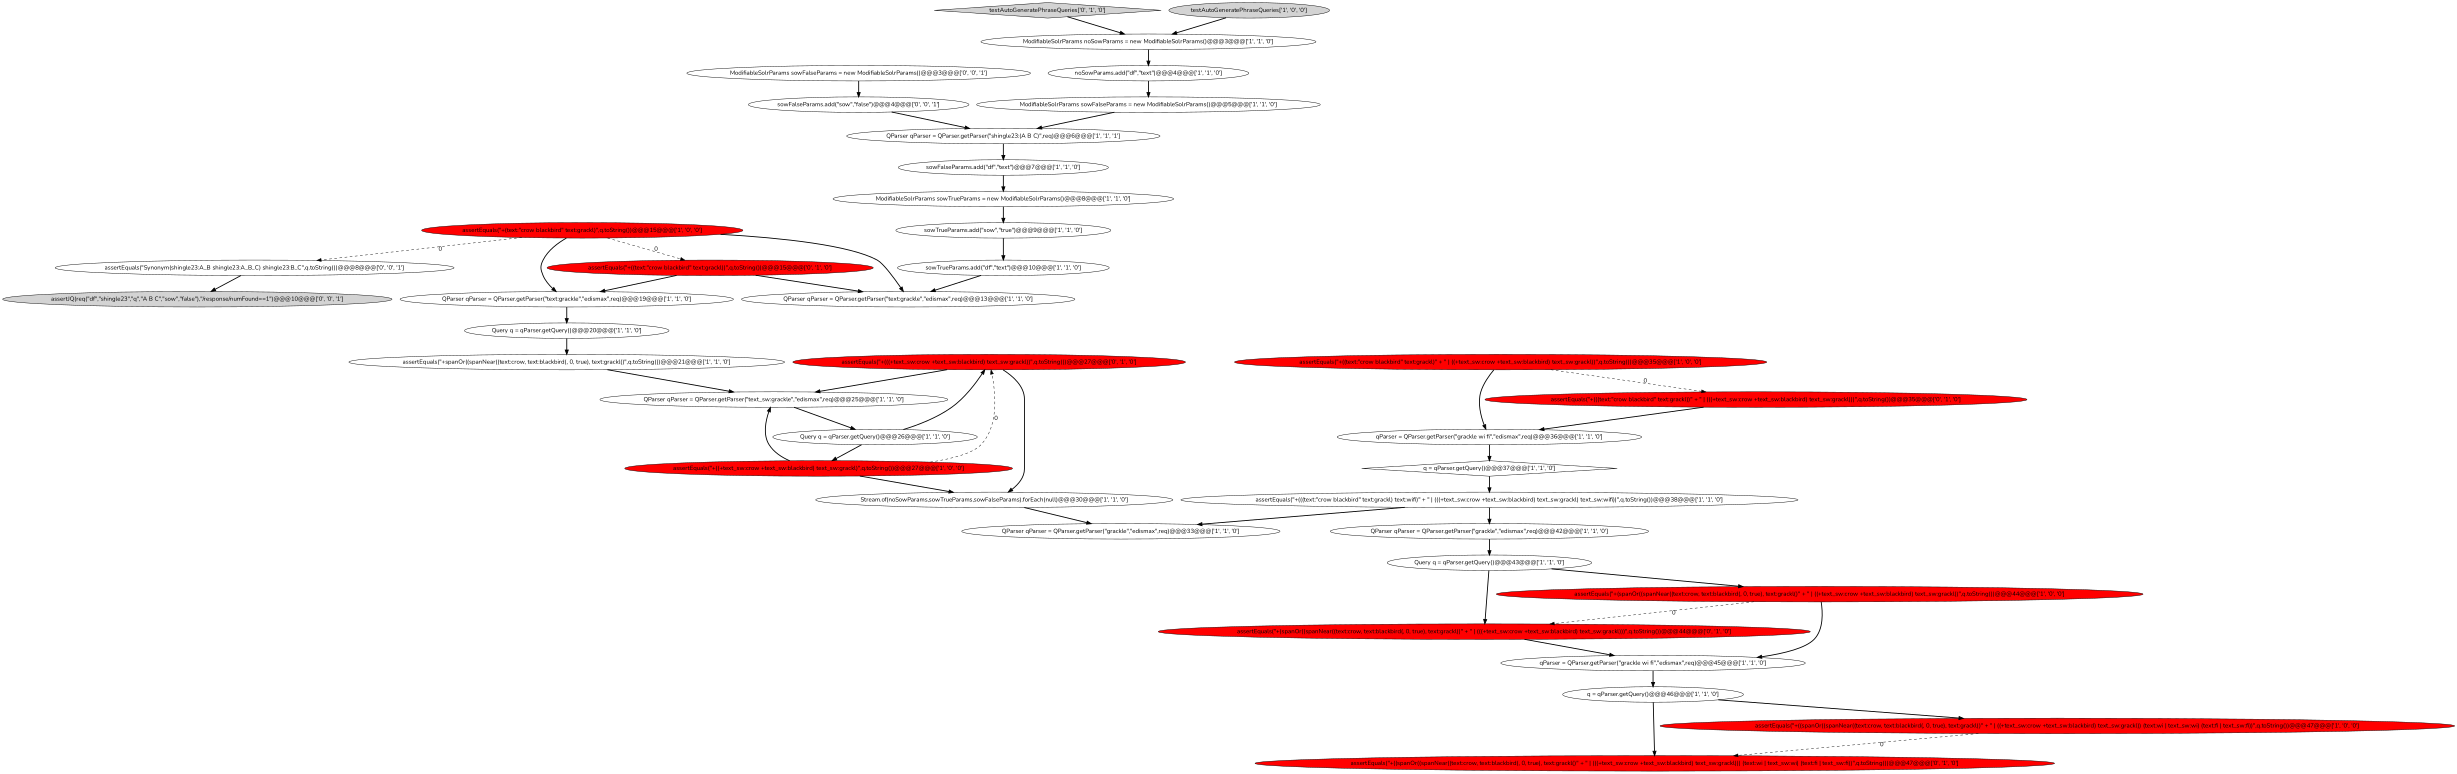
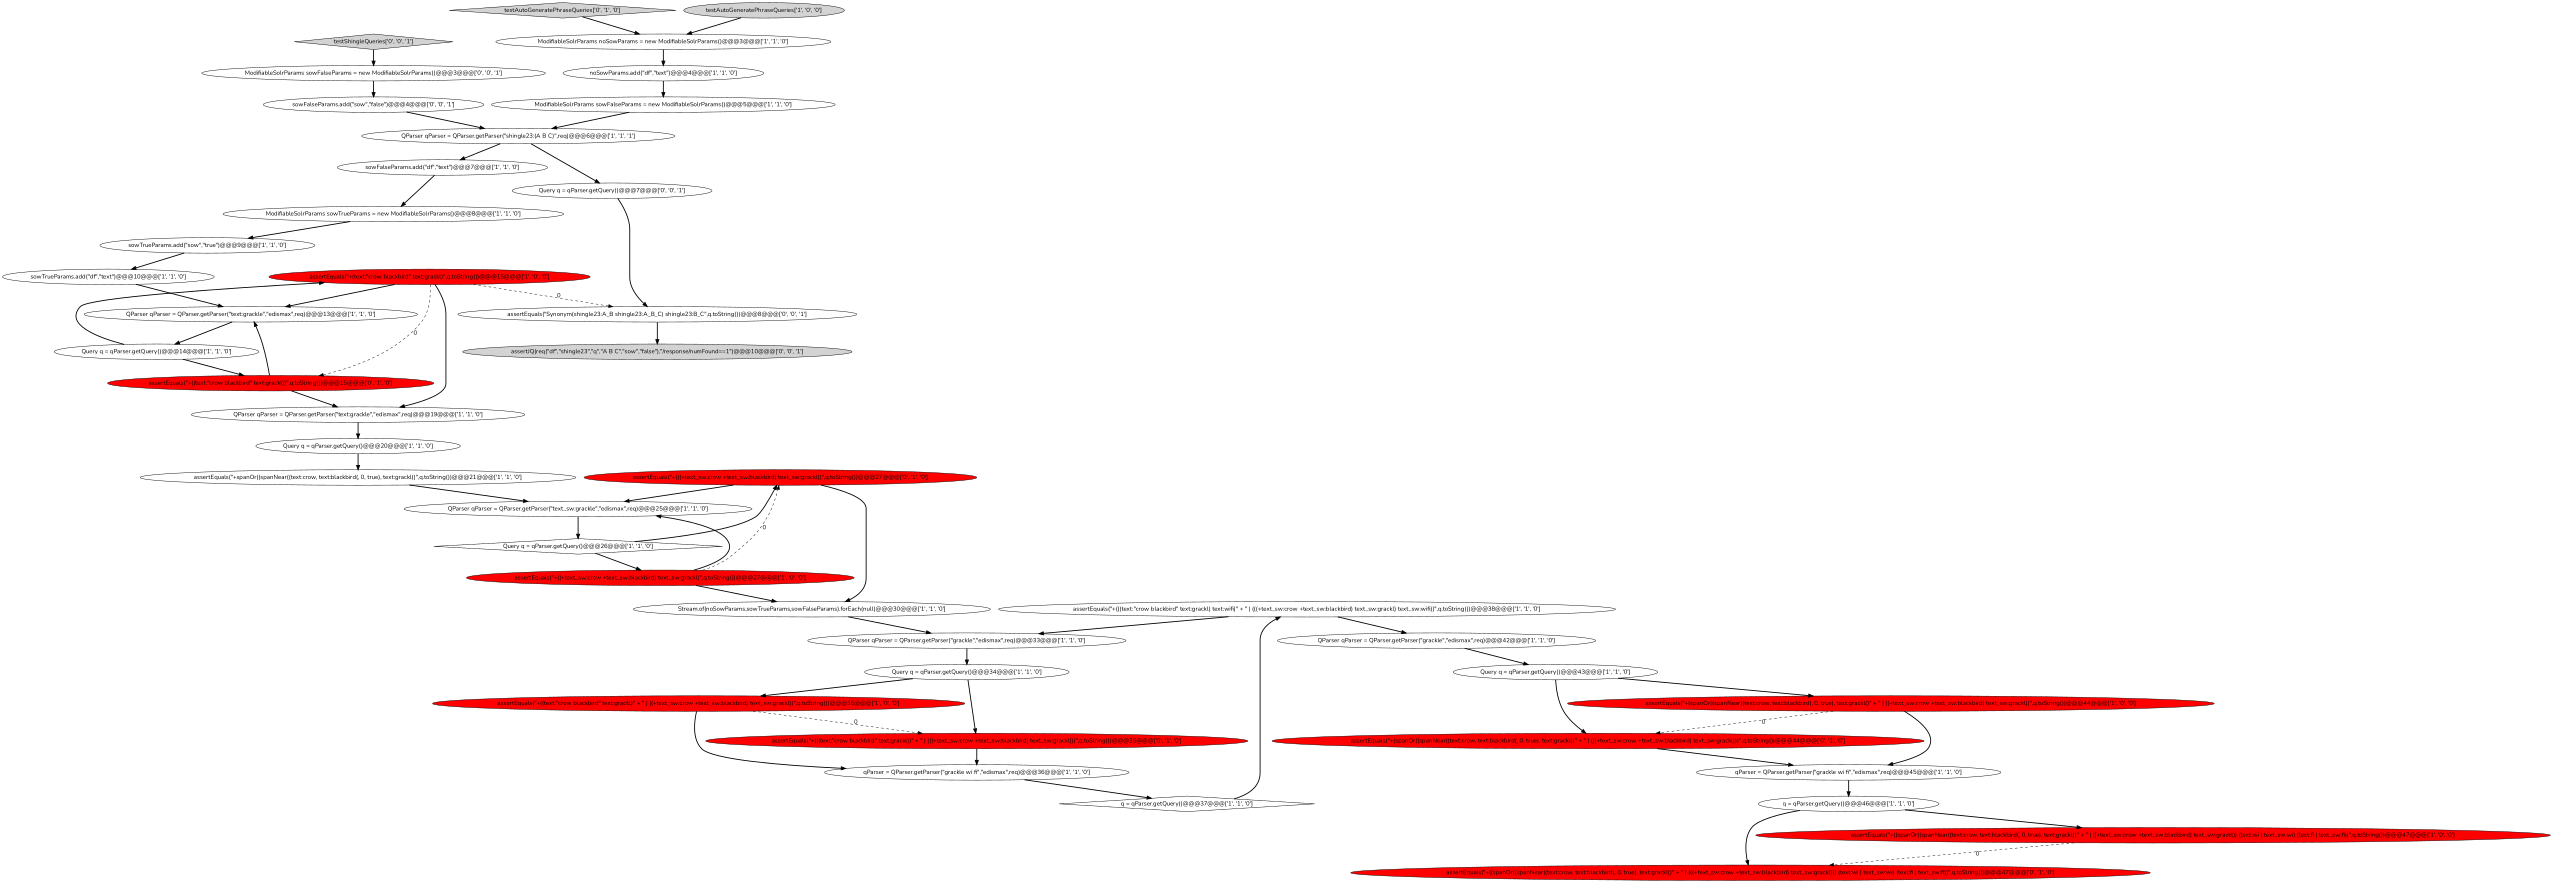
node "testShingleQueries['0', '0', '1']": added
node "Query q = qParser.getQuery()@@@7@@@['0', '0', '1']": added
node "Query q = qParser.getQuery()@@@14@@@['1', '1', '0']": added
node "Query q = qParser.getQuery()@@@26@@@['1', '1', '0']": shape ellipse -> diamond
node "Query q = qParser.getQuery()@@@34@@@['1', '1', '0']": added
